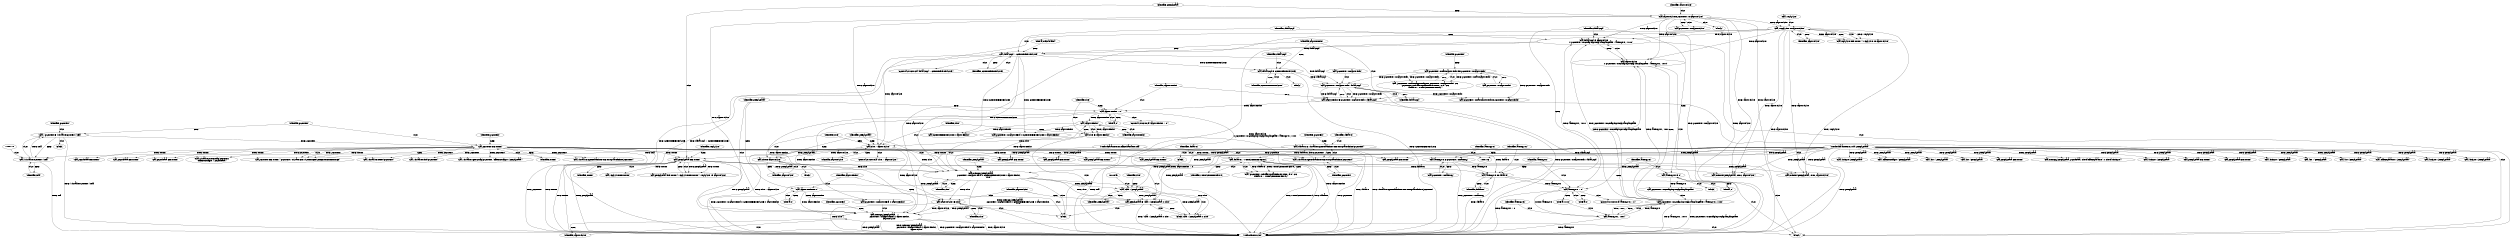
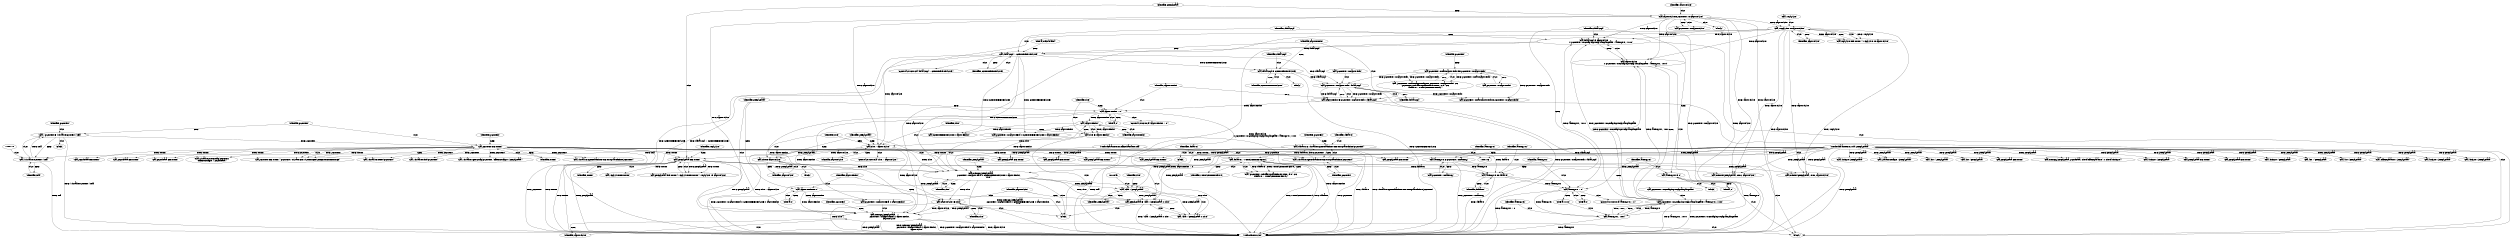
edge "(Call,deltaSmpl > CAPTURE_BUF_SIZE)" -> "(Call,pContext->mCaptureIdx - deltaSmpl)": label "BUF: deltaSmpl" -> "DDG: deltaSmpl"
node "(Call,(effect_config_t *)pReplyData)": label "(Call,(effect_config_t *)pReplyData)" -> "(Call,(param_config_t *)pReplyData)"
edge "(Call,latencyMs = 0)" -> "(Call,pContext->mConfig.inputCfg.samplingRate)": now "(Call,latencyMs = 0)" -> "(Call,latencyMs / 1000)"
edge "(Call,latencyMs < 0)" -> "(Call,latencyMs / 1000)": label "NULL: latencyMs" -> "DDG: latencyMs"
node "(Block,(char *)pReplyData + size)": label "(Block,(char *)pReplyData + size)" -> "(Call,(char *)pReplyData + size)"
